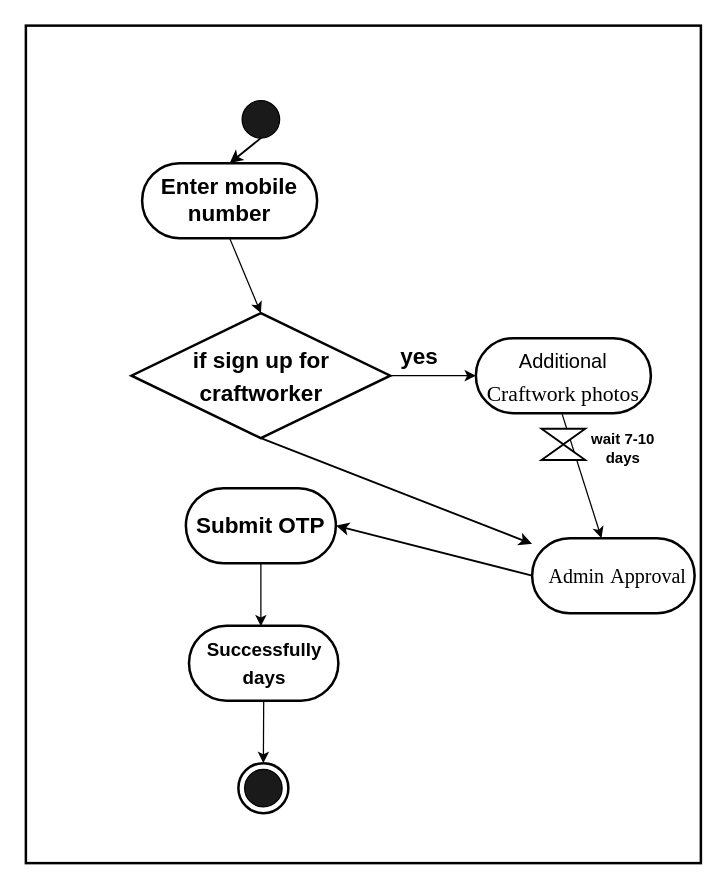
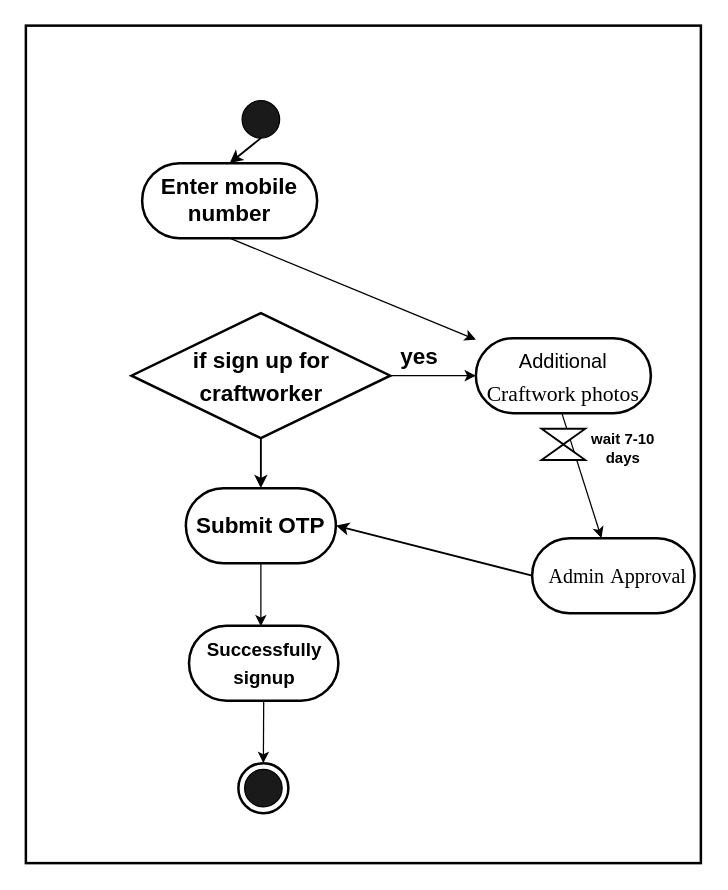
edge "Enter mobile number" -> "if sign up for craftworker": now "Enter mobile number" -> "Additional Craftwork photos"
edge "if sign up for craftworker" -> "Admin Approval": now "if sign up for craftworker" -> "Submit OTP"
node "Successfully days": label "Successfully days" -> "Successfully signup"
